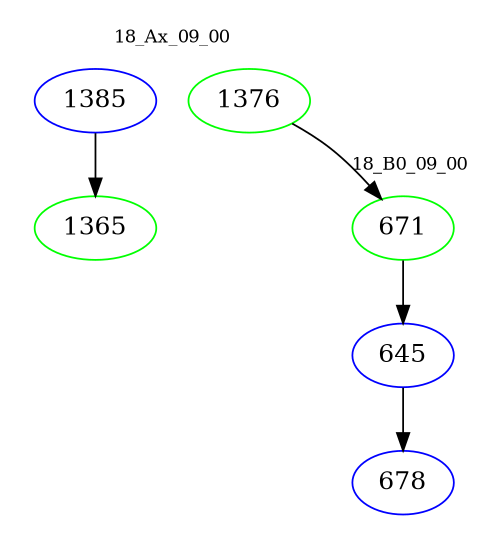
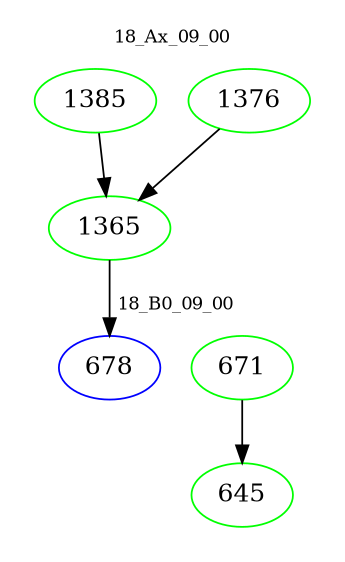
node "1385": color blue -> green
edge "1376" -> "671": now "1376" -> "1365"
node "645": color blue -> green
edge "645" -> "678": now "1365" -> "678"
